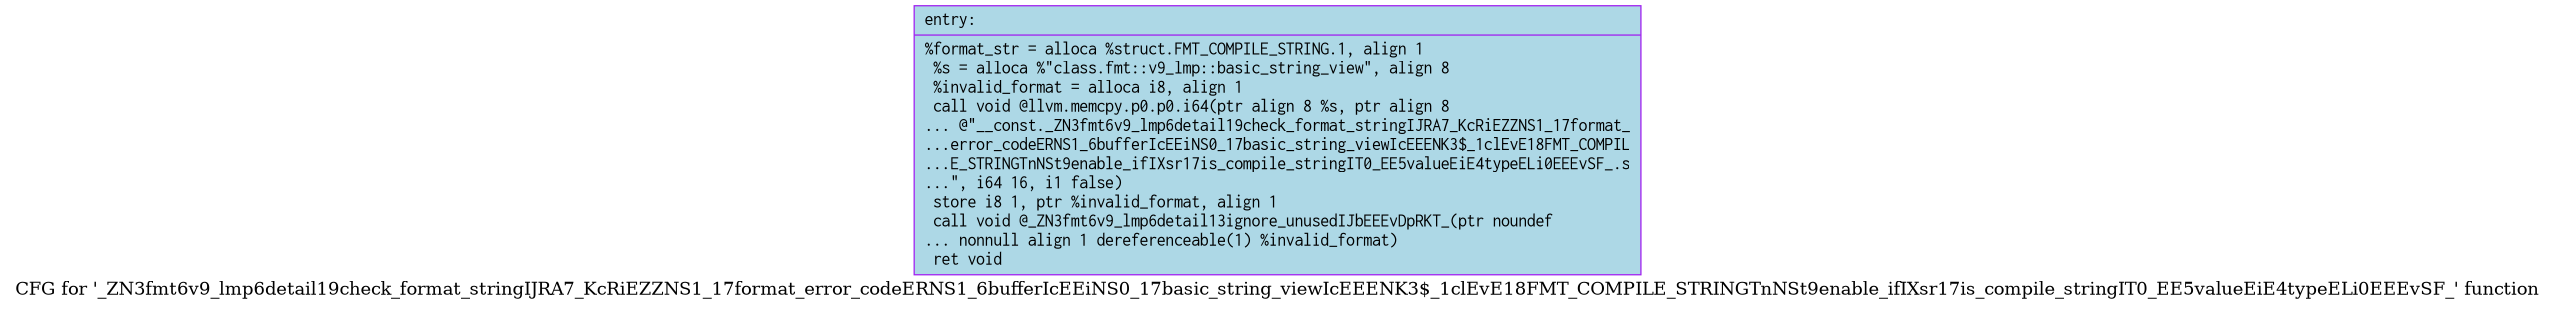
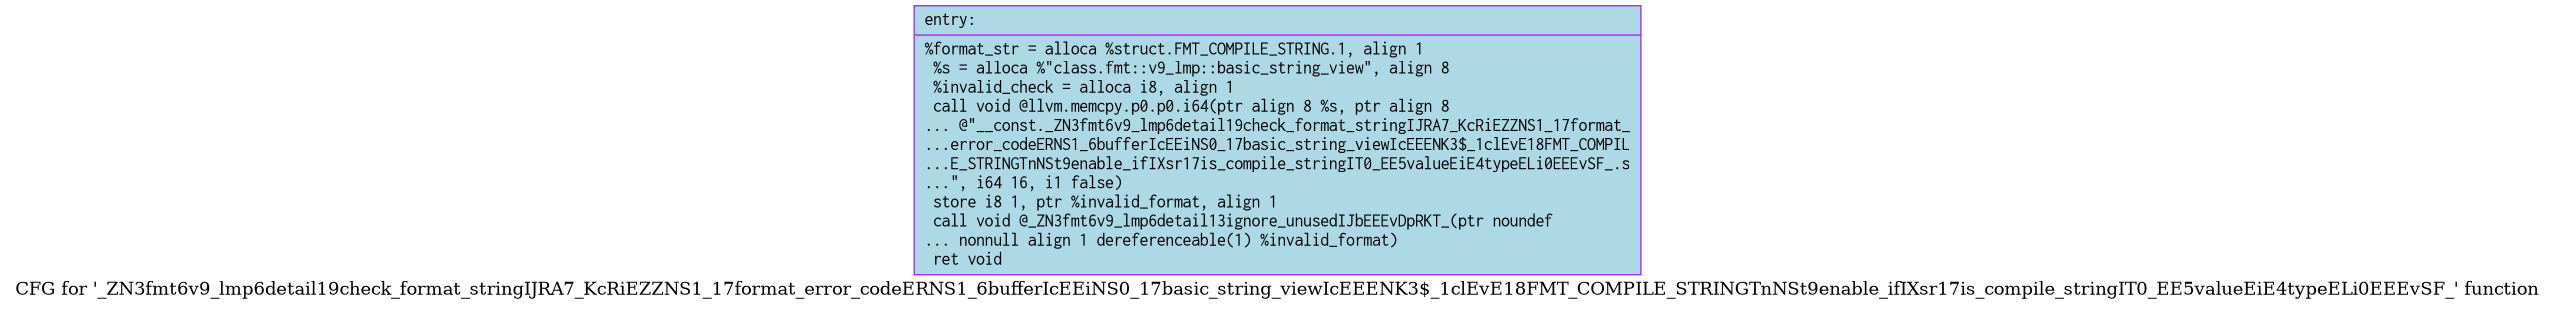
node "entry:": text "%invalid_format = alloca i8, align 1" -> "%invalid_check = alloca i8, align 1"
